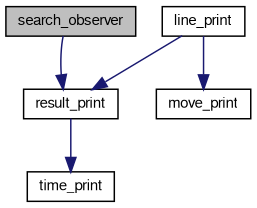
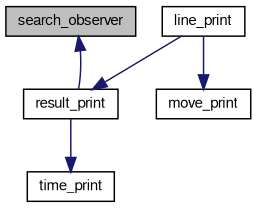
edge "search_observer" -> "result_print": reversed
